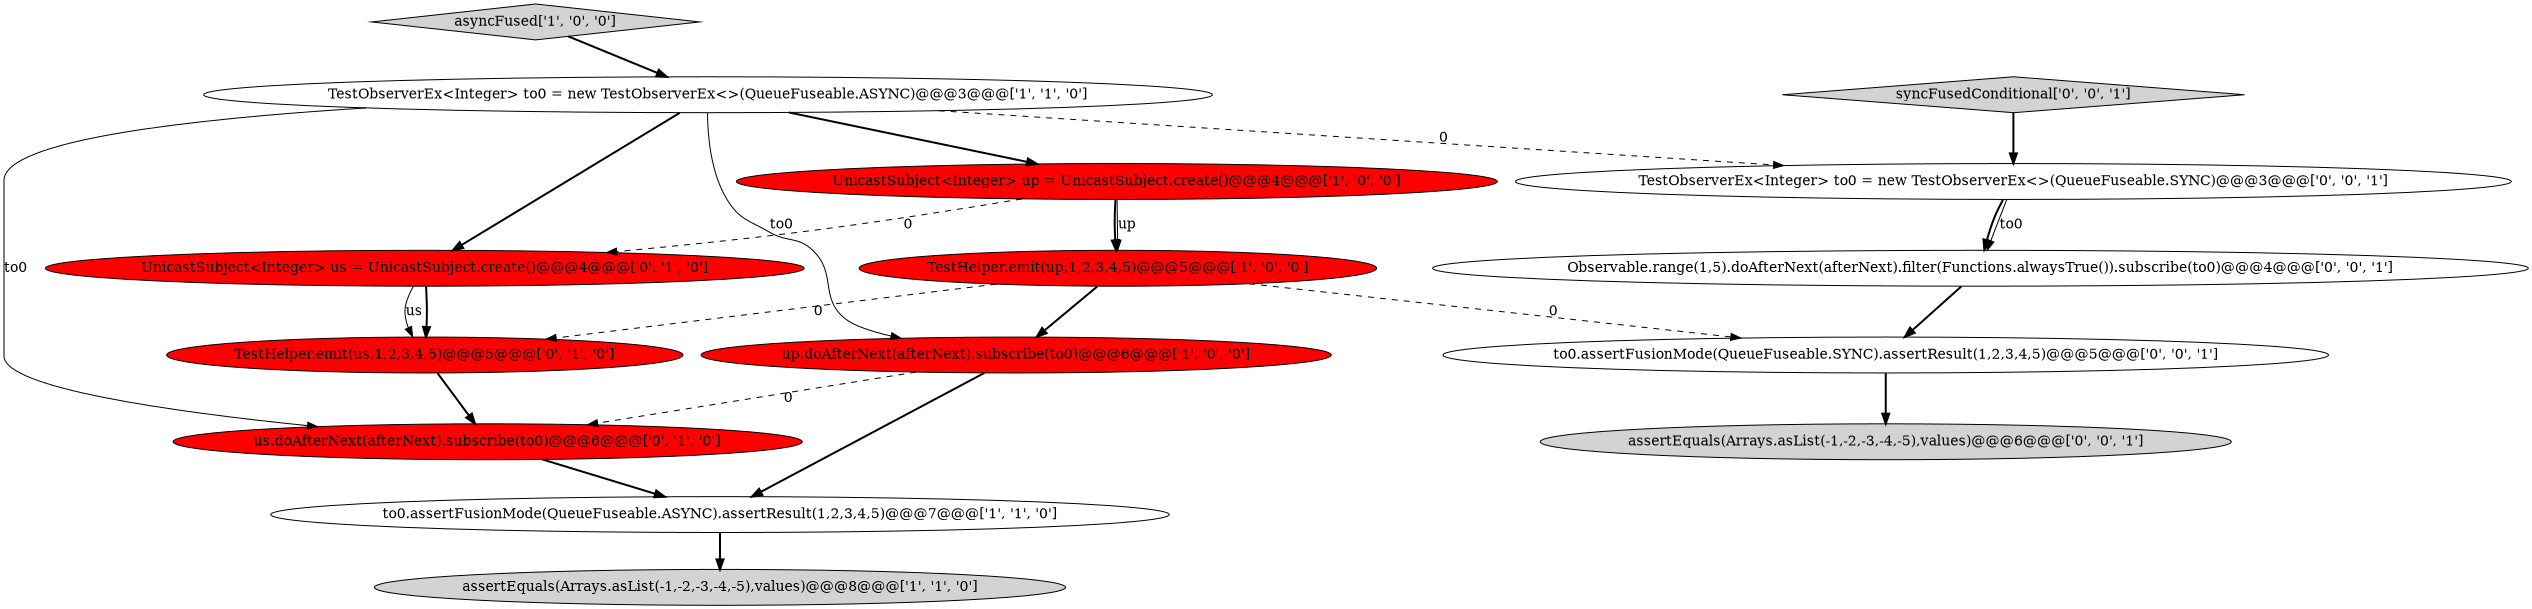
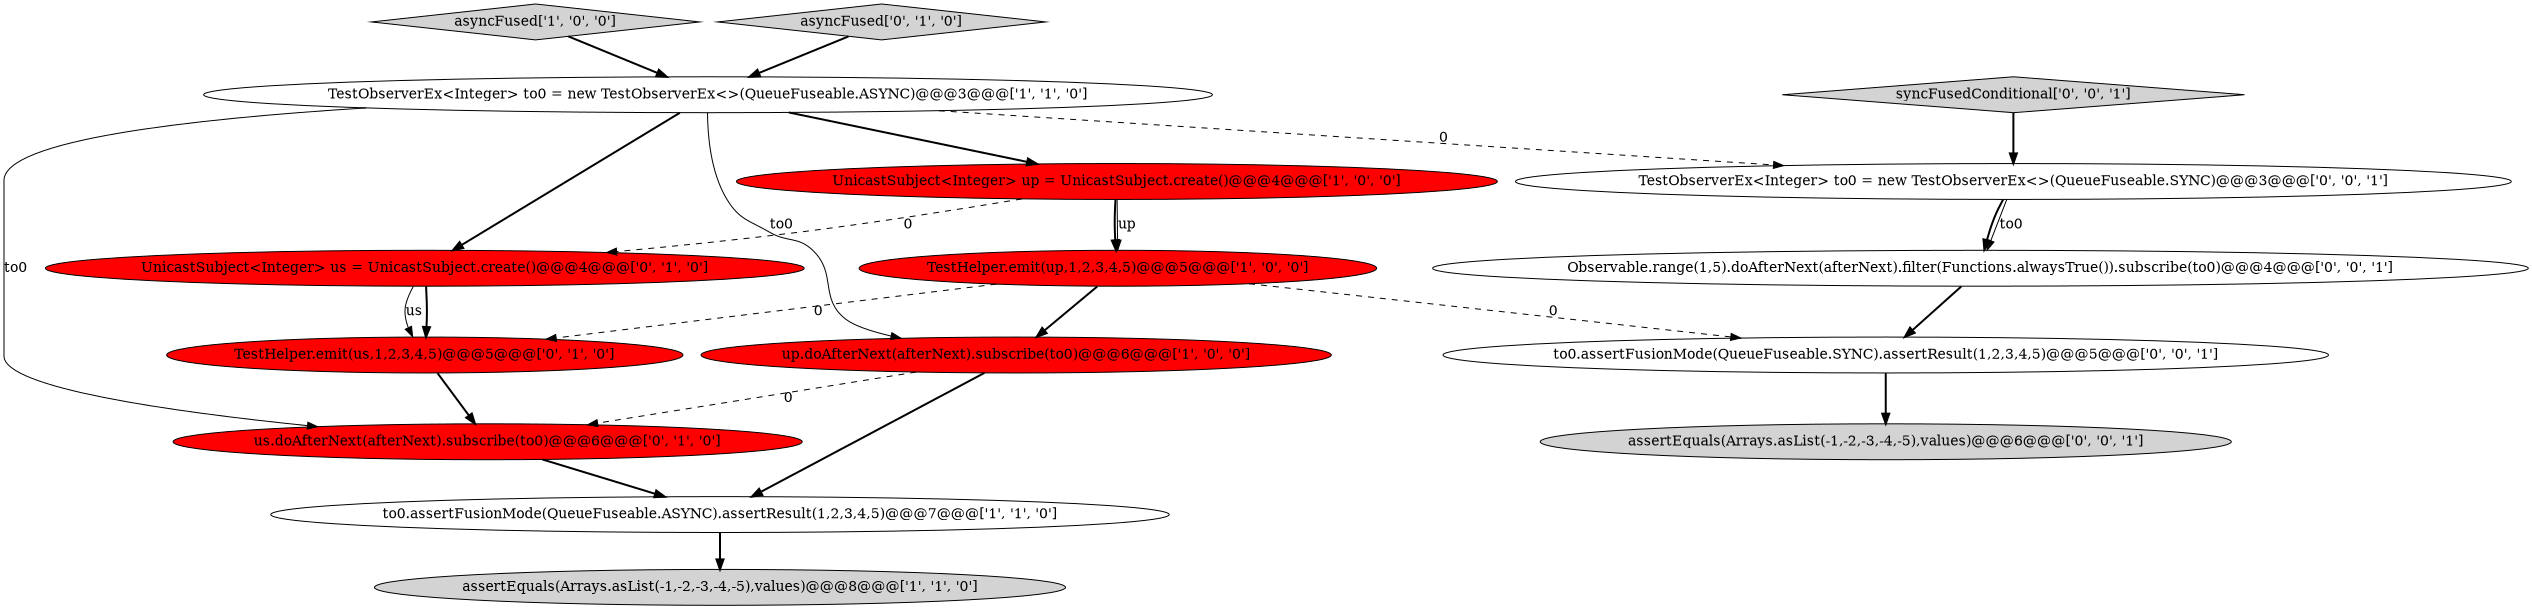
node "asyncFused['0', '1', '0']": added
